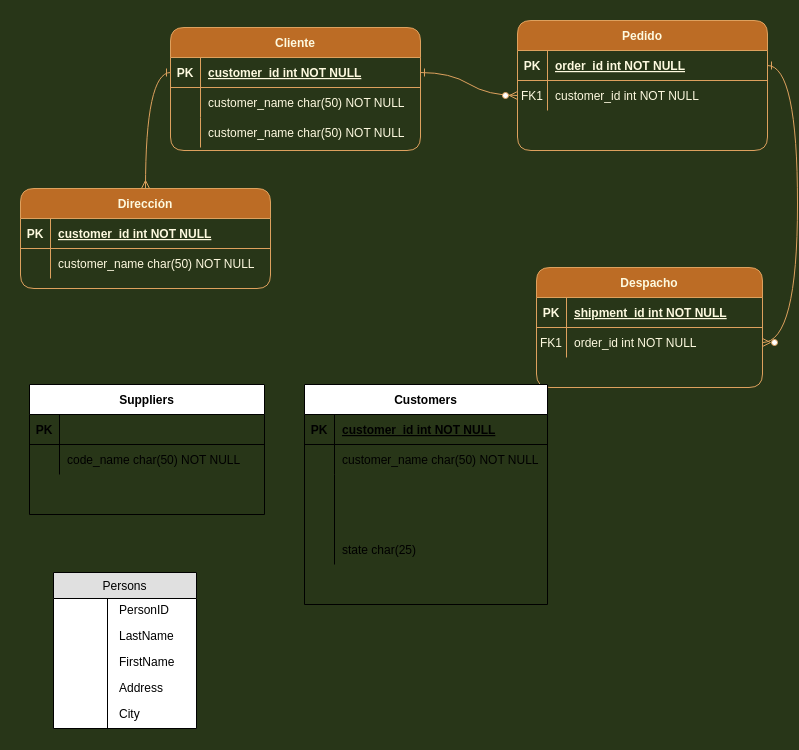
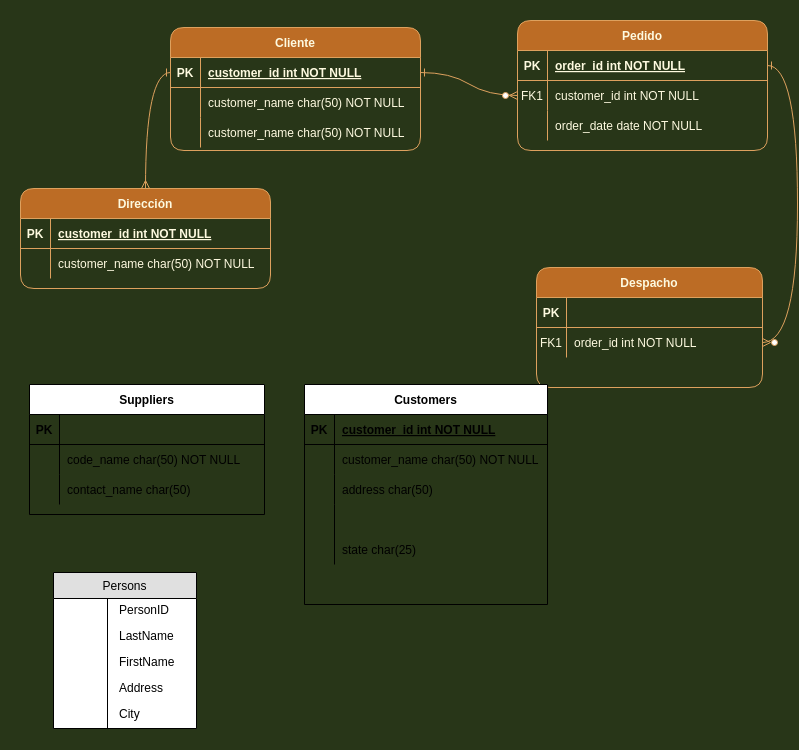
node "order_date date NOT NULL": added
node "shipment_id int NOT NULL": removed
node "contact_name char(50)": added
node "address char(50)": added
